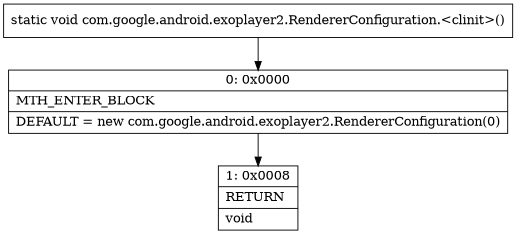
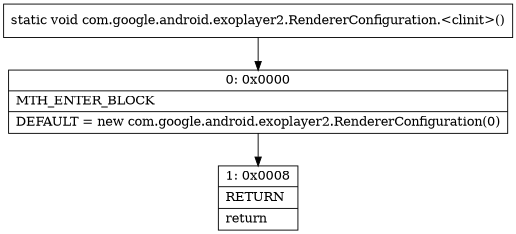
node "1: 0x0008": text "void" -> "return"
